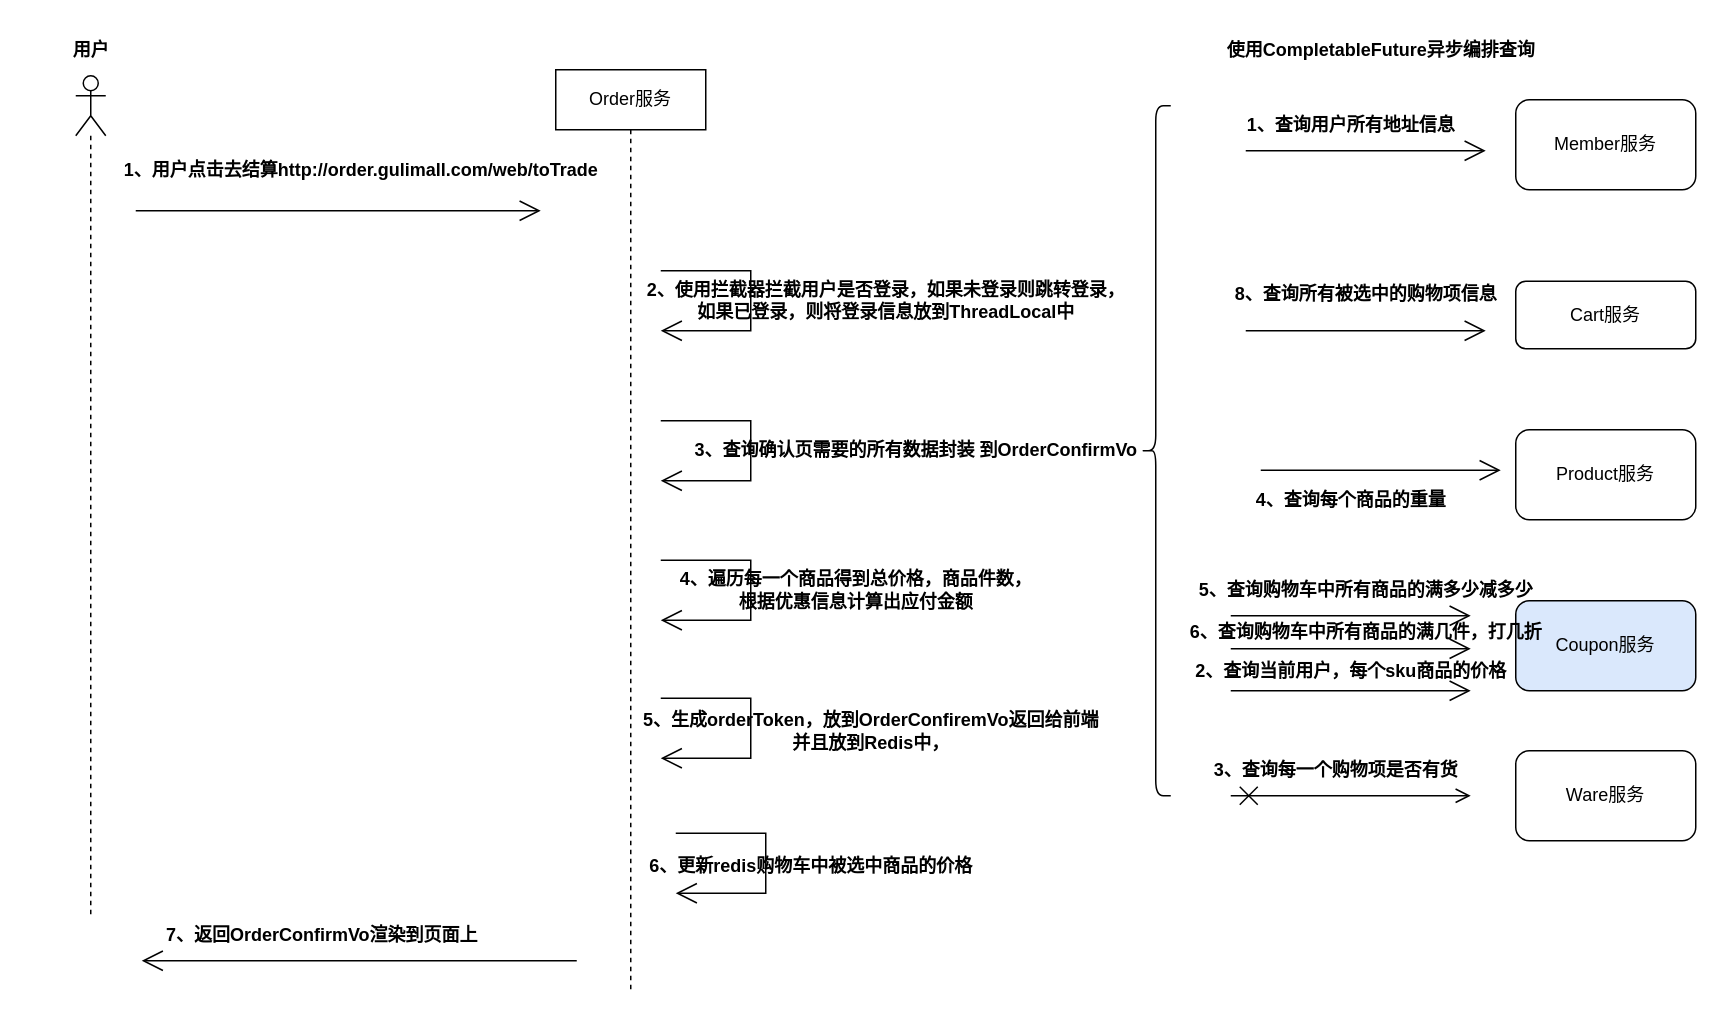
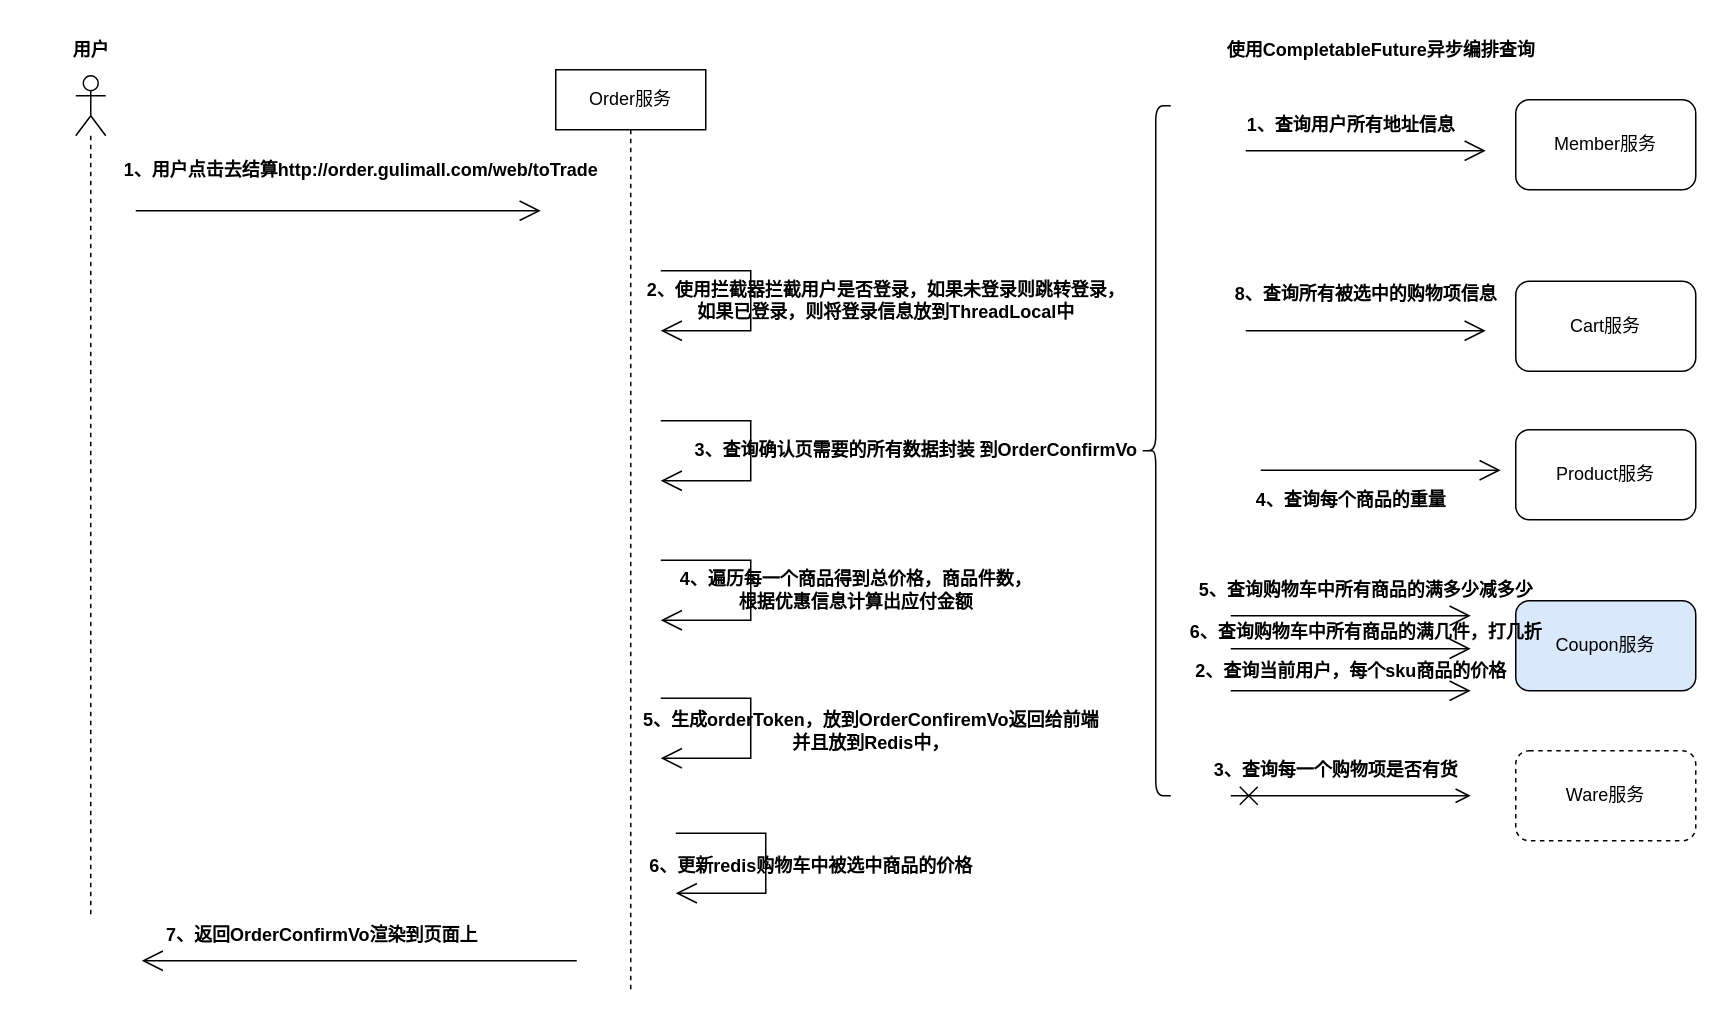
node "Cart服务": size 180x68 -> 180x90
node "Ware服务": style solid -> dashed
